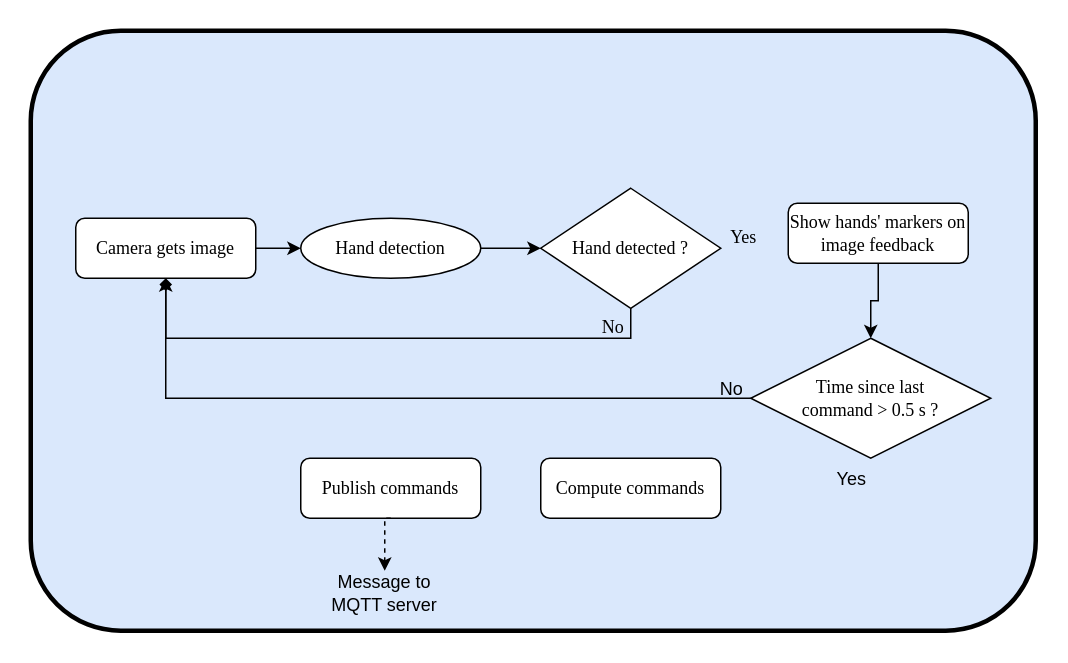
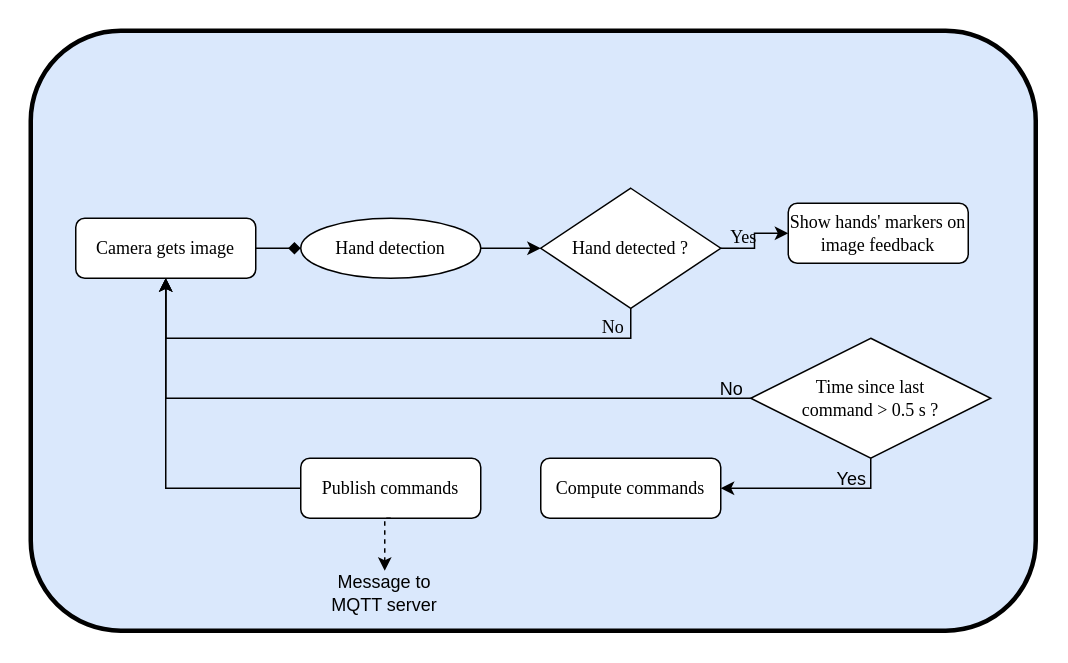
edge "Hand detected ?" -> "Show hands' markers on image feedback": added
edge "Camera gets image" -> "Hand detection": arrowhead classic -> diamond
edge "Show hands' markers on image feedback" -> "Time since last command > 0.5 s ?": removed
edge "Time since last command > 0.5 s ?" -> "Camera gets image": arrowhead diamond -> classic
edge "Publish commands" -> "Camera gets image": added
edge "Time since last command > 0.5 s ?" -> "Compute commands": added
